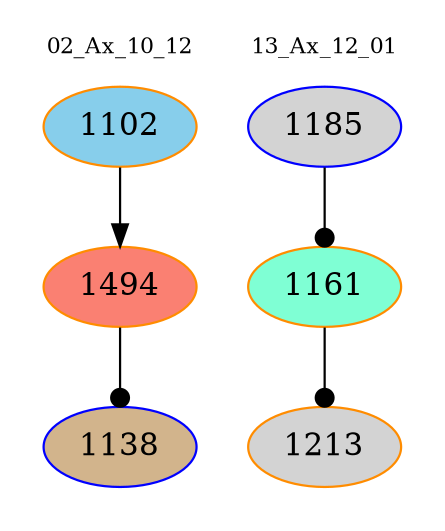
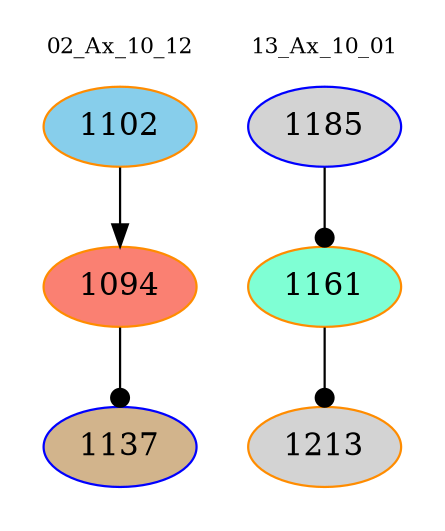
cluster "13_Ax_12_01": label "13_Ax_12_01" -> "13_Ax_10_01"
node "1494": label "1494" -> "1094"
node "1138": label "1138" -> "1137"
